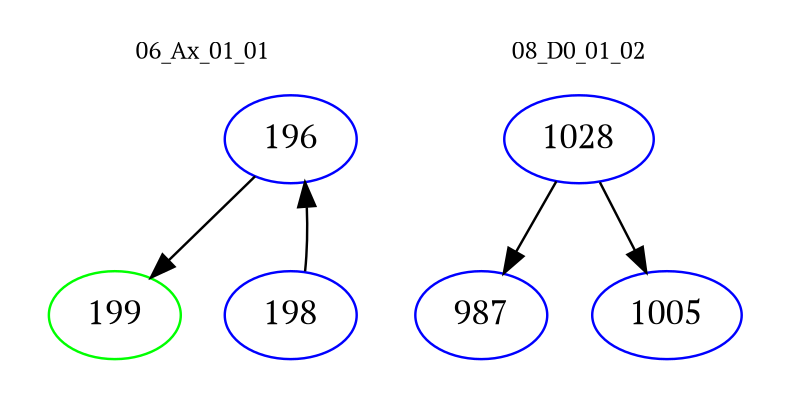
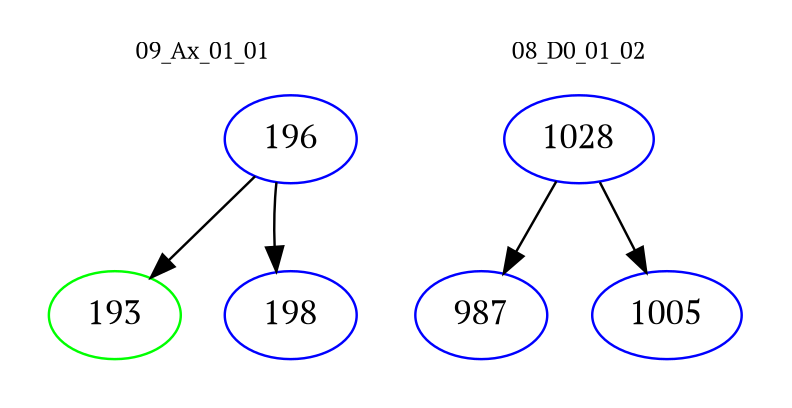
cluster "06_Ax_01_01": label "06_Ax_01_01" -> "09_Ax_01_01"
edge "198" -> "196": reversed
node "199": label "199" -> "193"
